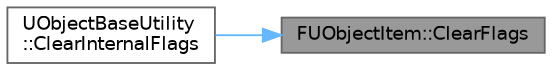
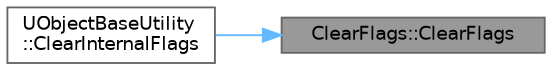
node "FUObjectItem::ClearFlags": label "FUObjectItem::ClearFlags" -> "ClearFlags::ClearFlags"
